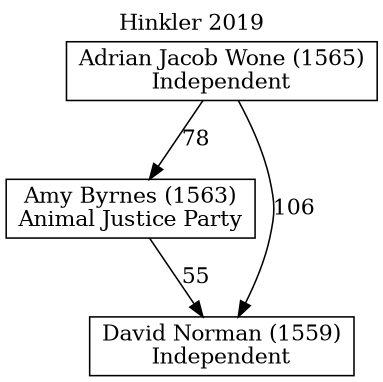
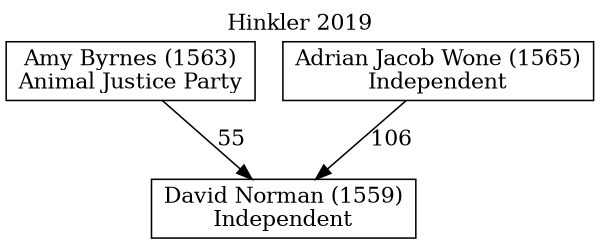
edge "Adrian Jacob Wone (1565) Independent" -> "Amy Byrnes (1563) Animal Justice Party": removed, label "78"
